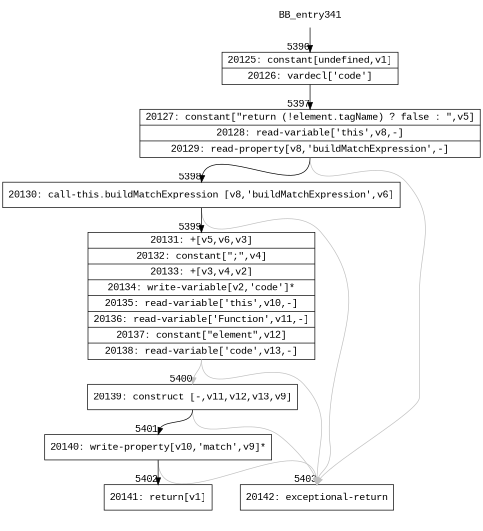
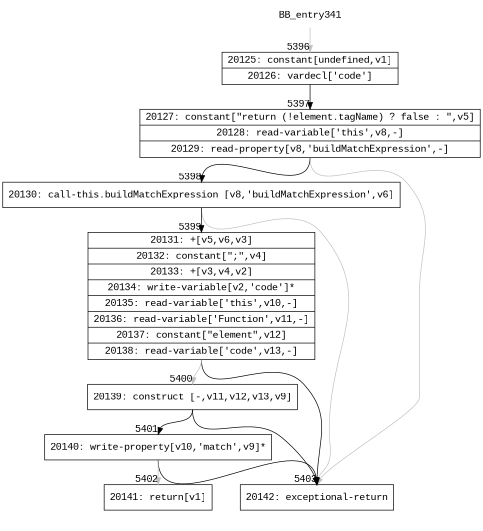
edge "BB_entry341" -> "20125: constant[undefined,v1]": color black -> gray
edge "20131: +[v5,v6,v3]" -> "20142: exceptional-return": color gray -> black
edge "20139: construct [-,v11,v12,v13,v9]" -> "20142: exceptional-return": color gray -> black
edge "20140: write-property[v10,'match',v9]*" -> "20141: return[v1]": color black -> gray
edge "20140: write-property[v10,'match',v9]*" -> "20142: exceptional-return": color gray -> black
